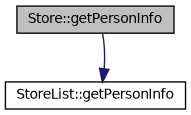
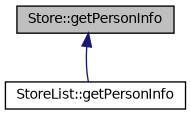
edge "Store::getPersonInfo" -> "StoreList::getPersonInfo": reversed
